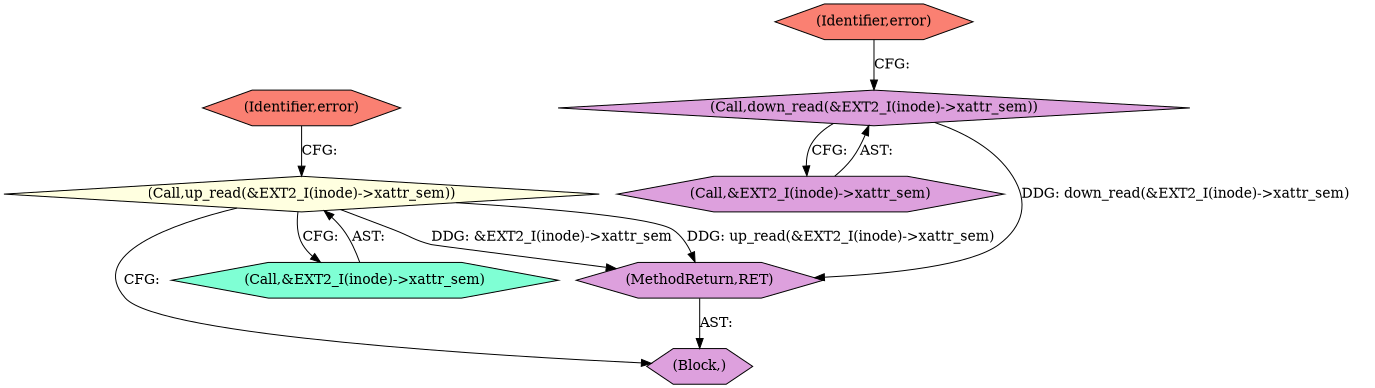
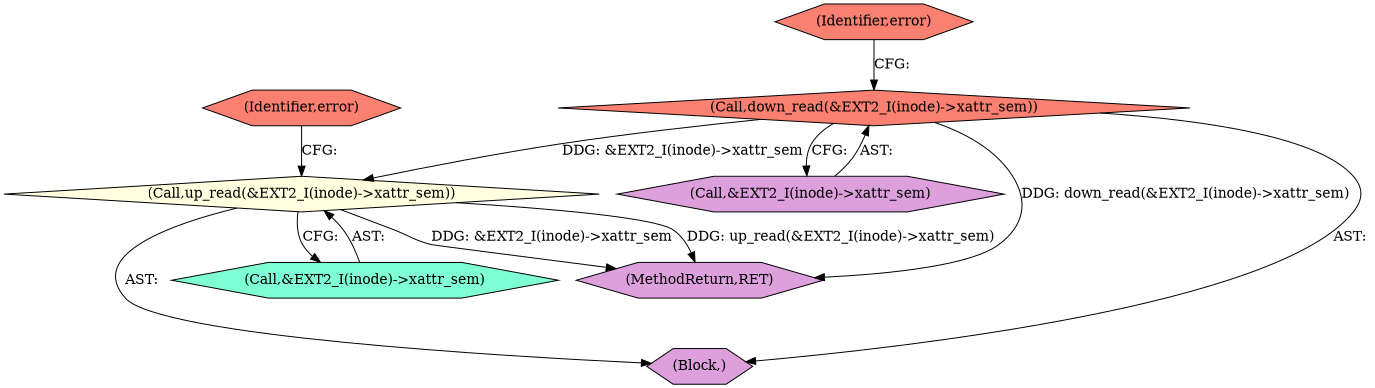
node "(Call,down_read(&EXT2_I(inode)->xattr_sem))": fillcolor plum -> salmon
edge "(Call,down_read(&EXT2_I(inode)->xattr_sem))" -> "(Call,up_read(&EXT2_I(inode)->xattr_sem))": added, label "DDG: &EXT2_I(inode)->xattr_sem"
edge "(Call,up_read(&EXT2_I(inode)->xattr_sem))" -> "(Block,)": label "CFG: " -> "AST: "
edge "(MethodReturn,RET)" -> "(Block,)": now "(Call,down_read(&EXT2_I(inode)->xattr_sem))" -> "(Block,)"
